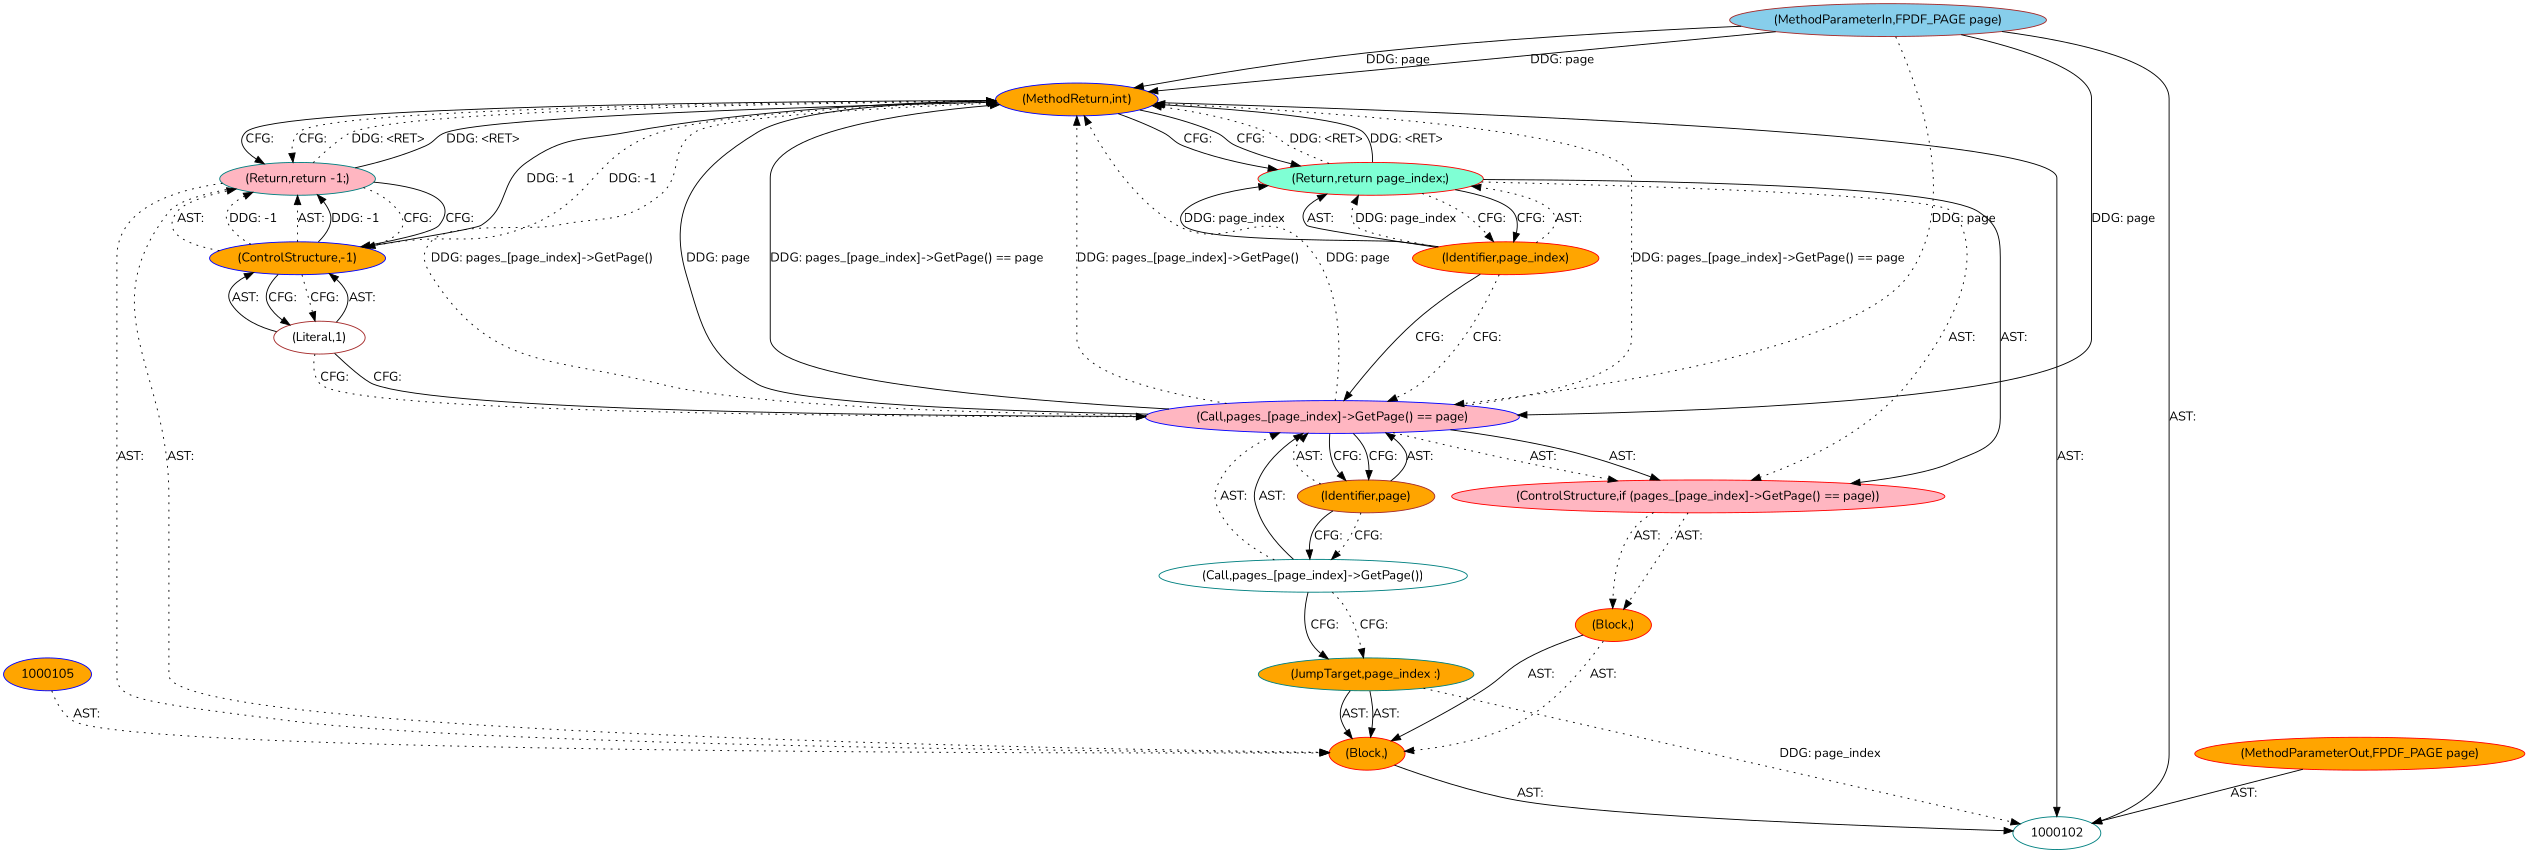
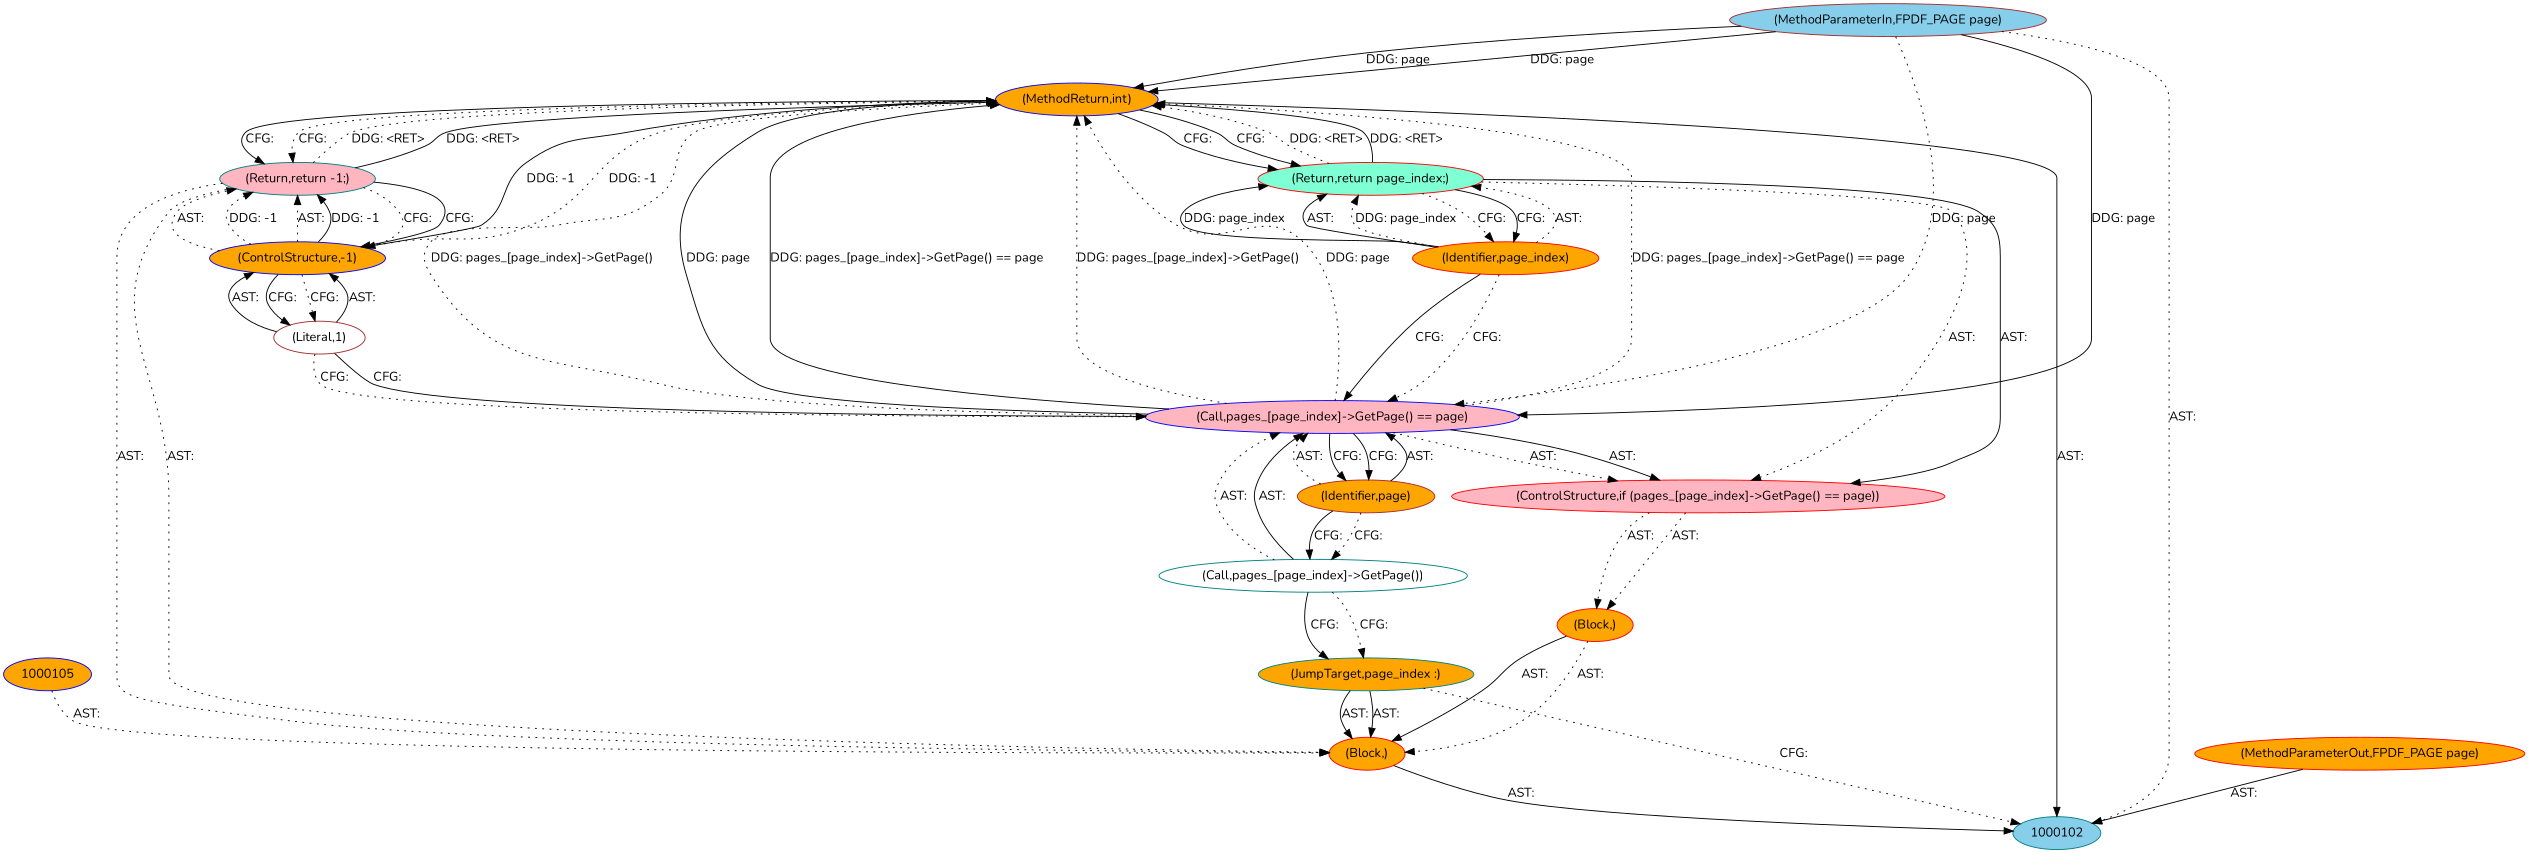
edge "(MethodParameterIn,FPDF_PAGE page)" -> "1000102": style solid -> dotted
edge "(JumpTarget,page_index :)" -> "1000102": label "DDG: page_index" -> "CFG: "
node "1000102": fillcolor white -> skyblue
